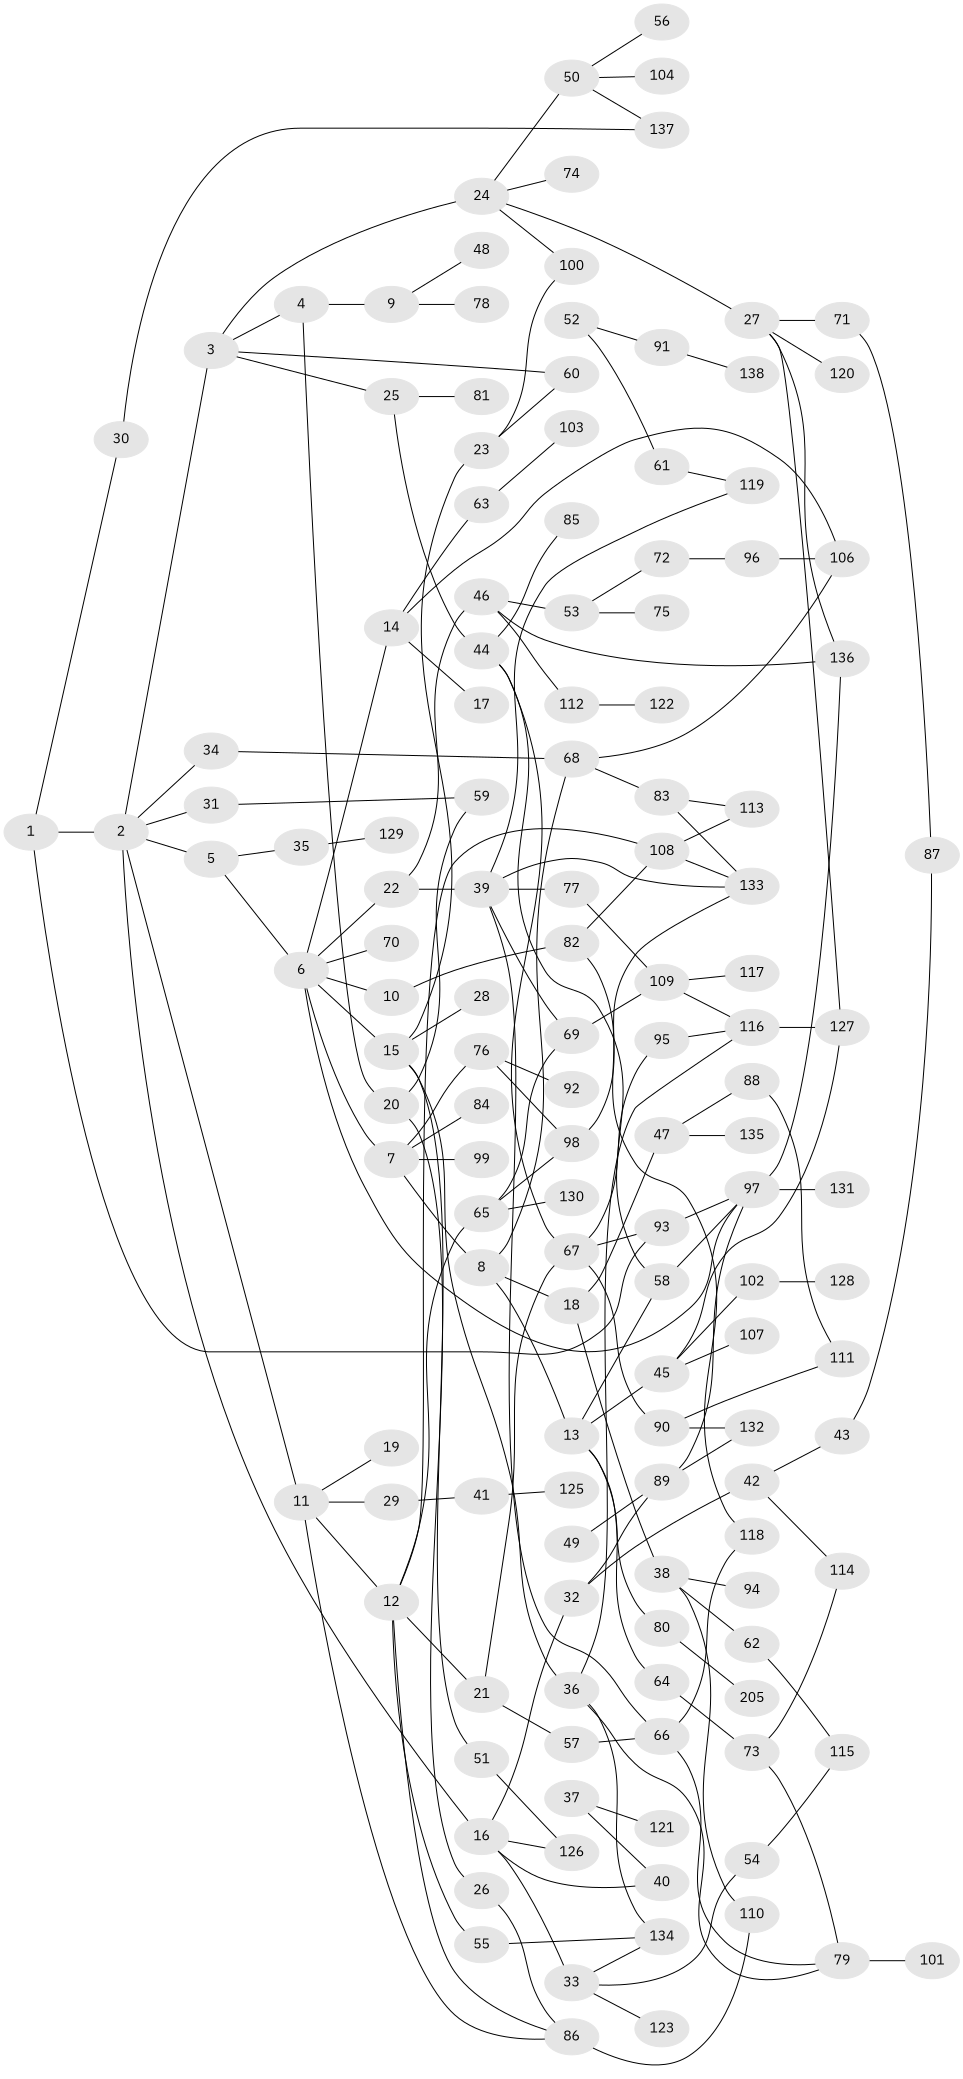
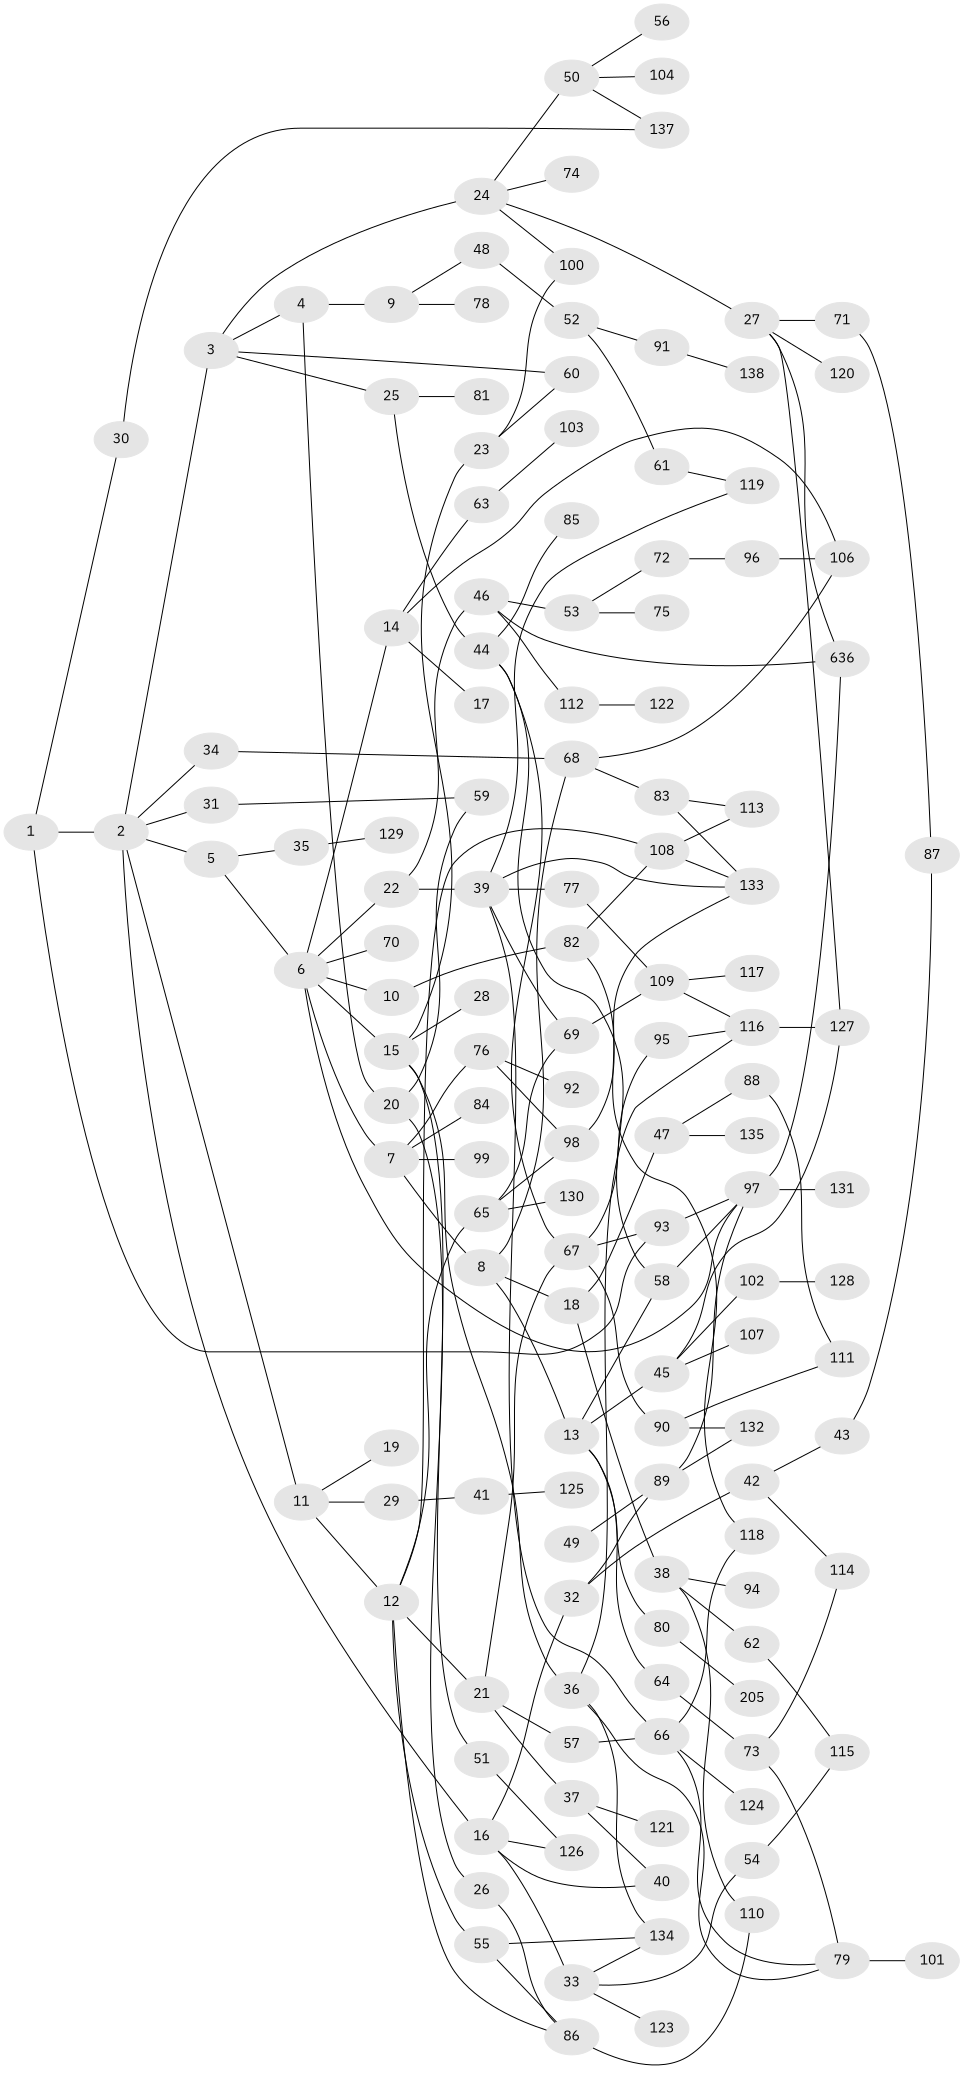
edge "48" -- "52": added
node "136": label "136" -> "636"
edge "21" -- "37": added
node "124": added
edge "11" -- "86": now "55" -- "86"
